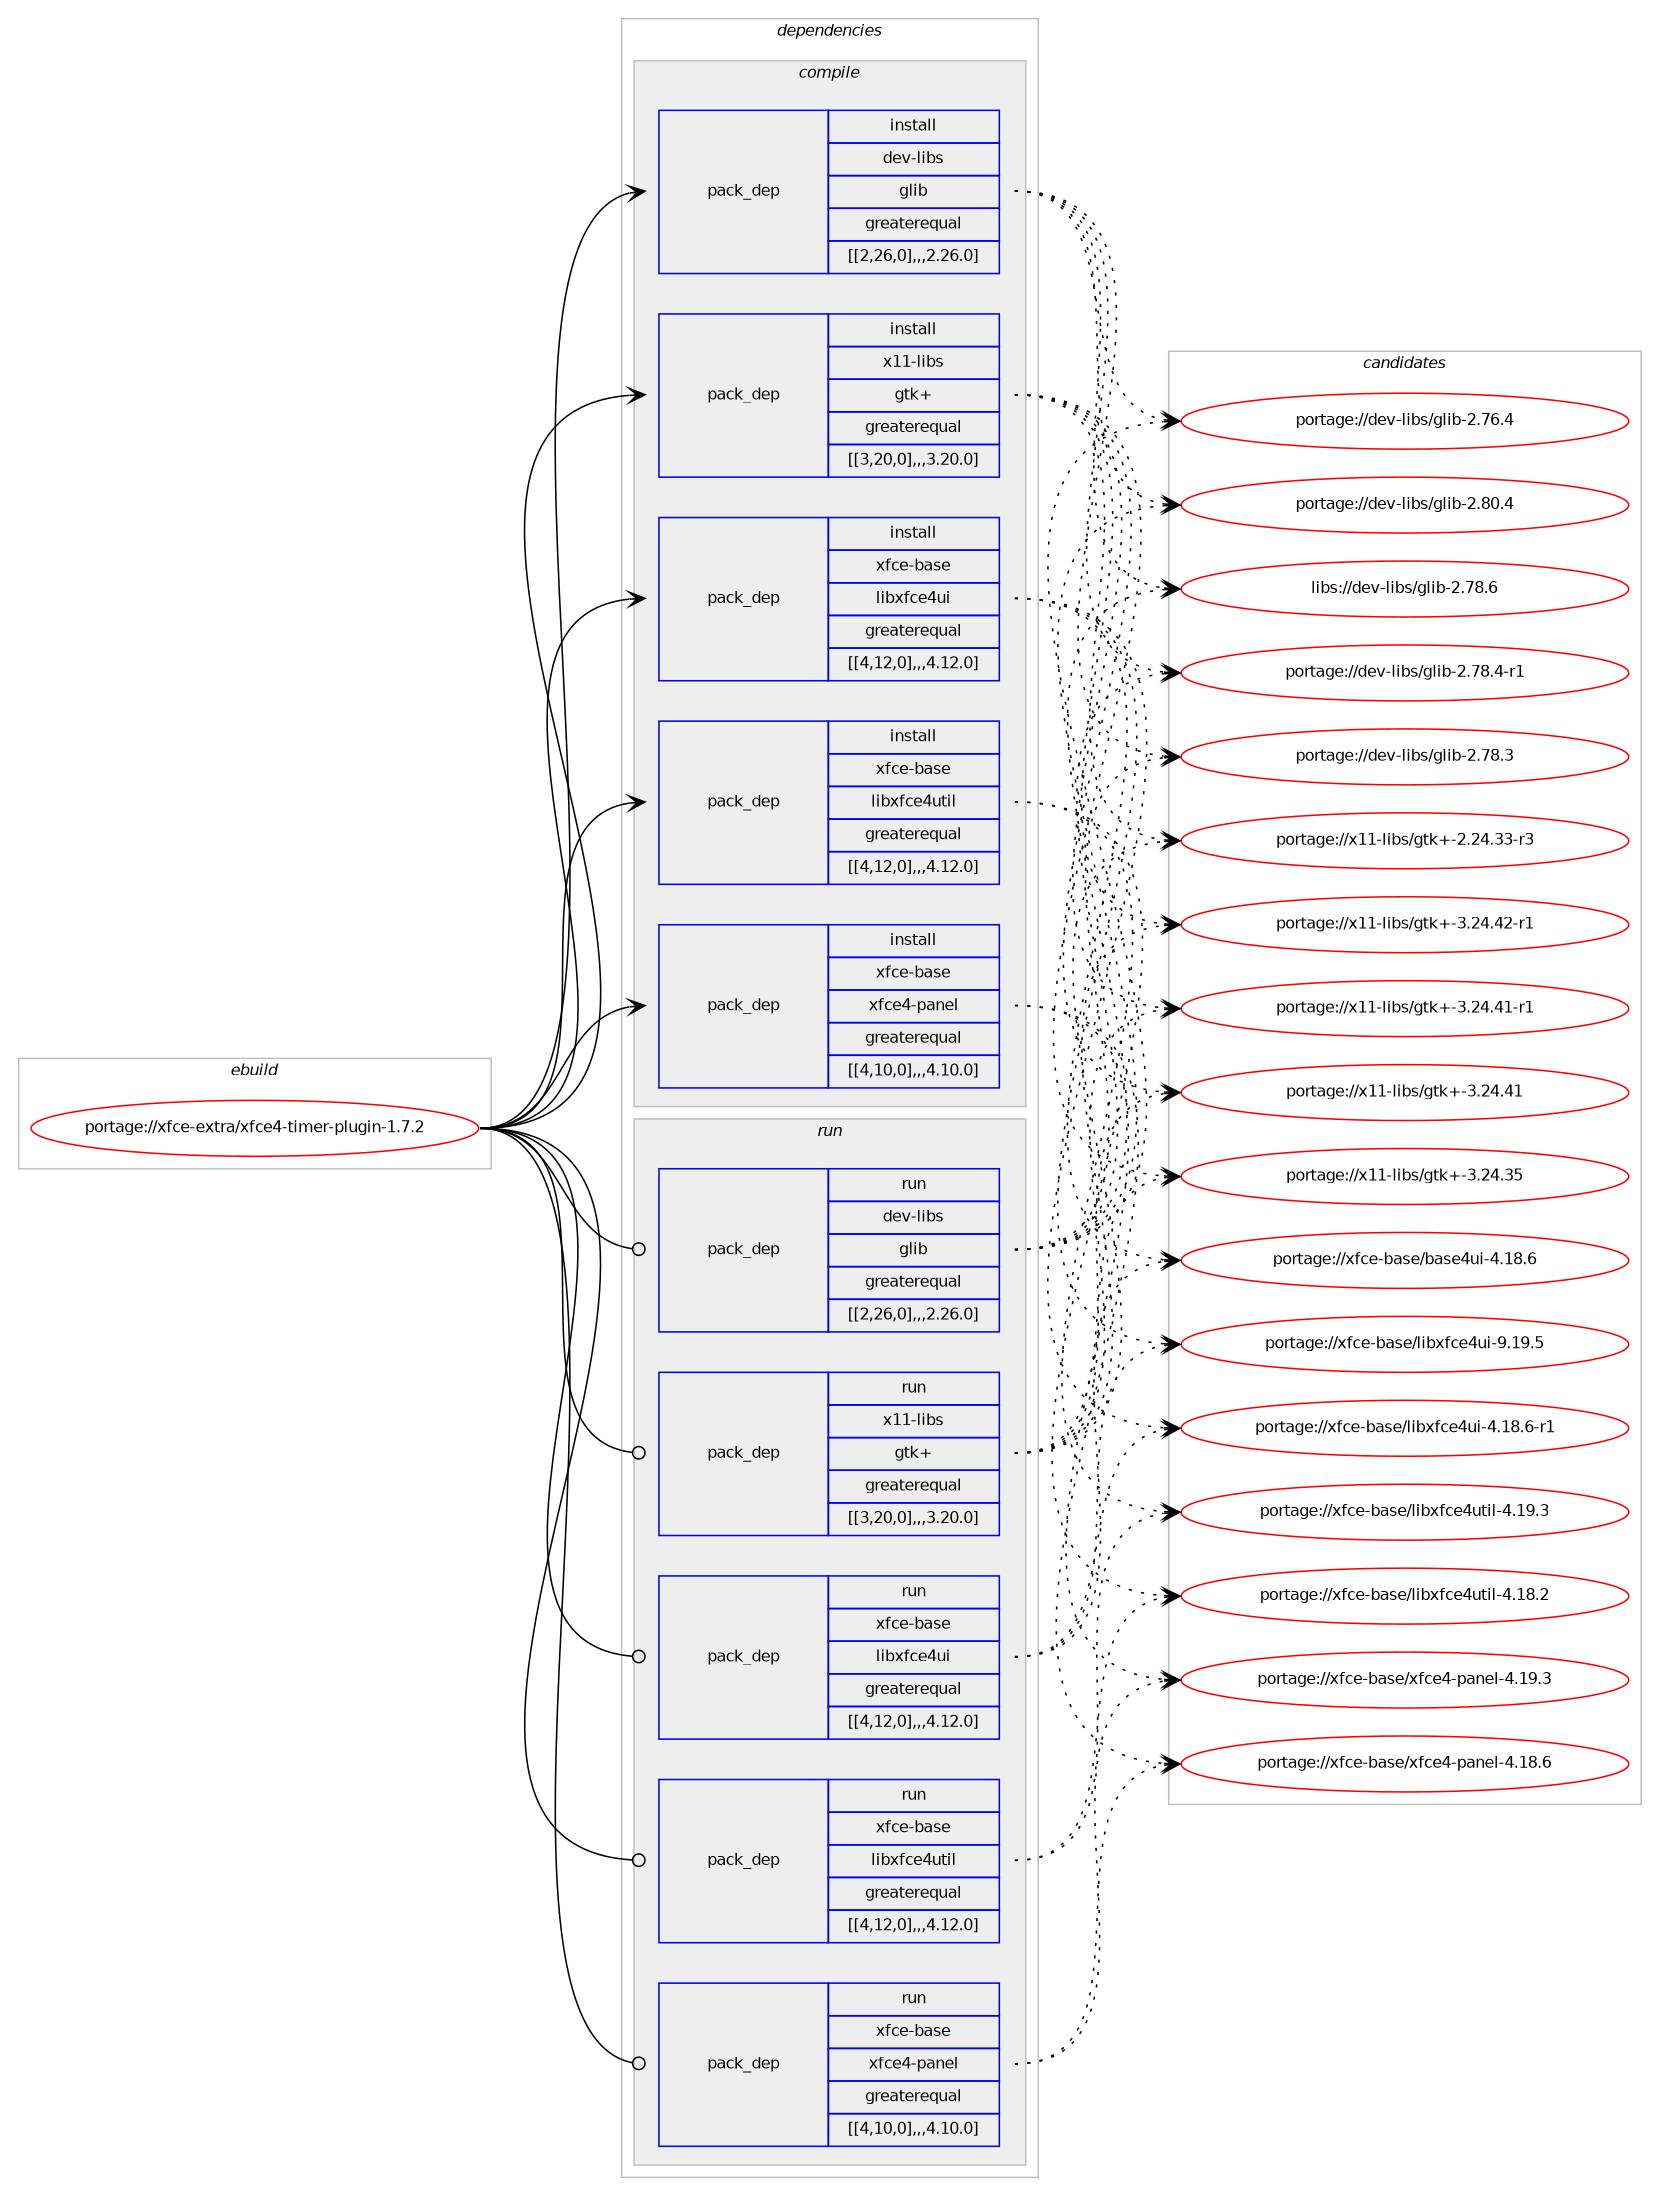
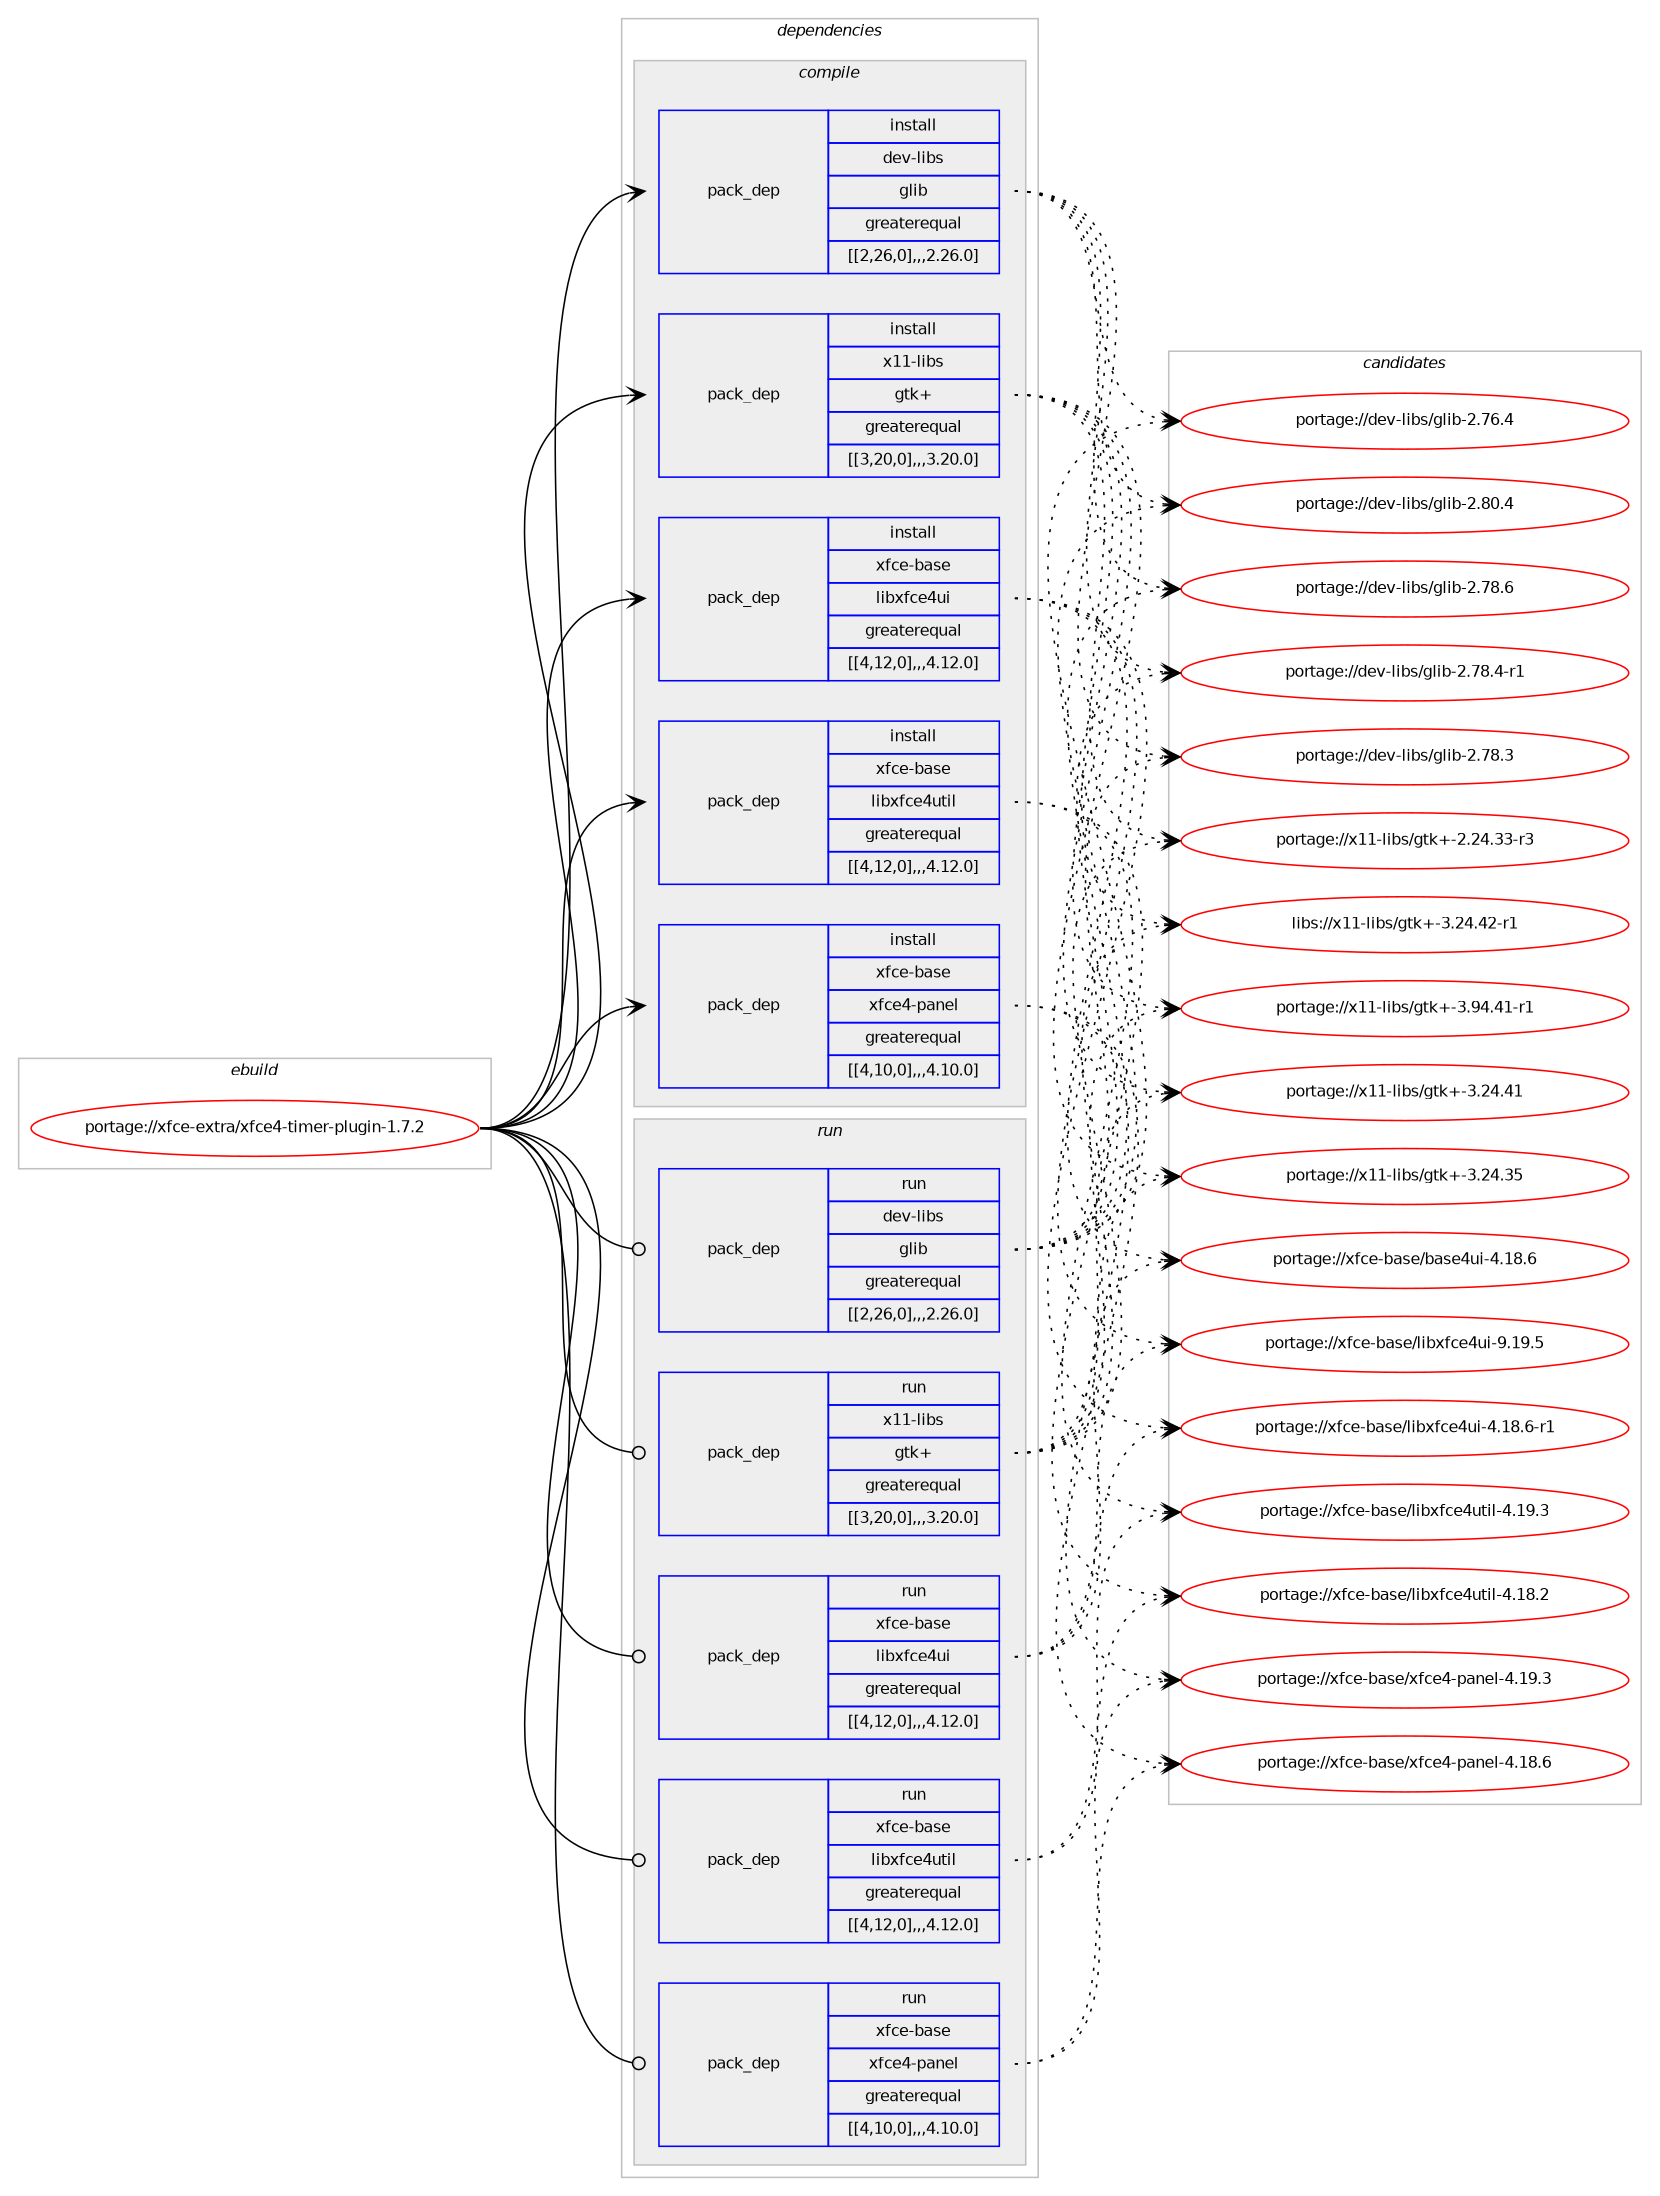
node "libs://dev-libs/glib-2.78.6": label "libs://dev-libs/glib-2.78.6" -> "portage://dev-libs/glib-2.78.6"
node "portage://x11-libs/gtk+-3.24.42-r1": label "portage://x11-libs/gtk+-3.24.42-r1" -> "libs://x11-libs/gtk+-3.24.42-r1"
node "portage://x11-libs/gtk+-3.24.41-r1": label "portage://x11-libs/gtk+-3.24.41-r1" -> "portage://x11-libs/gtk+-3.94.41-r1"
